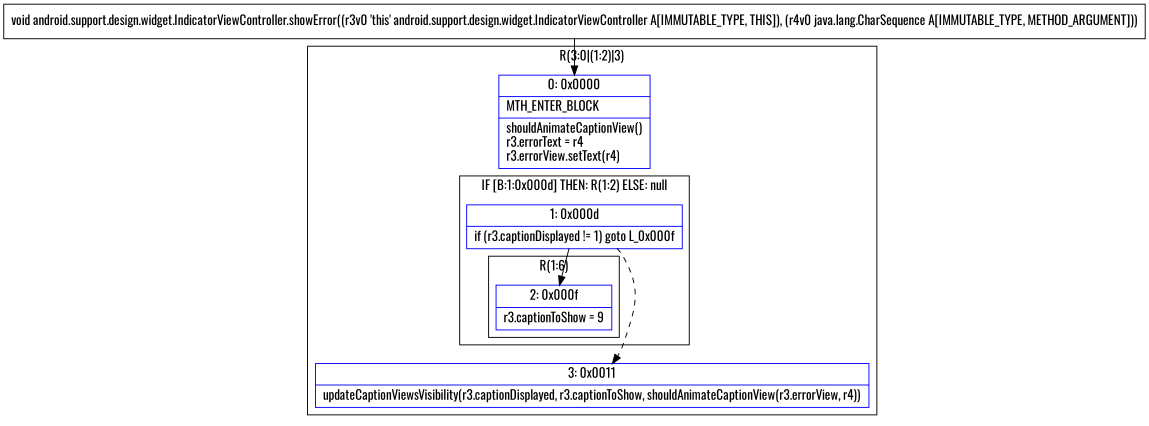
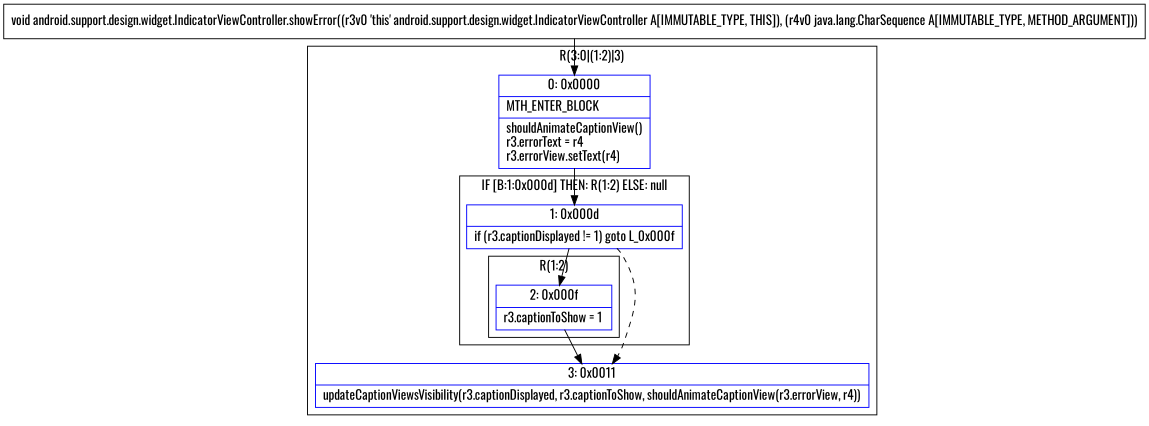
edge "0: 0x0000" -> "1: 0x000d": added
cluster "R(1:6)": label "R(1:6)" -> "R(1:2)"
node "2: 0x000f": text "r3.captionToShow = 9" -> "r3.captionToShow = 1"
edge "2: 0x000f" -> "3: 0x0011": added
